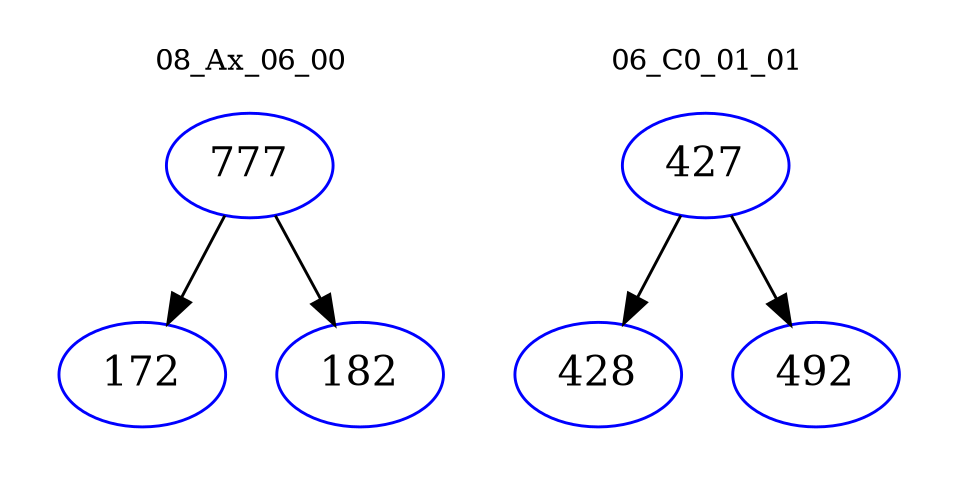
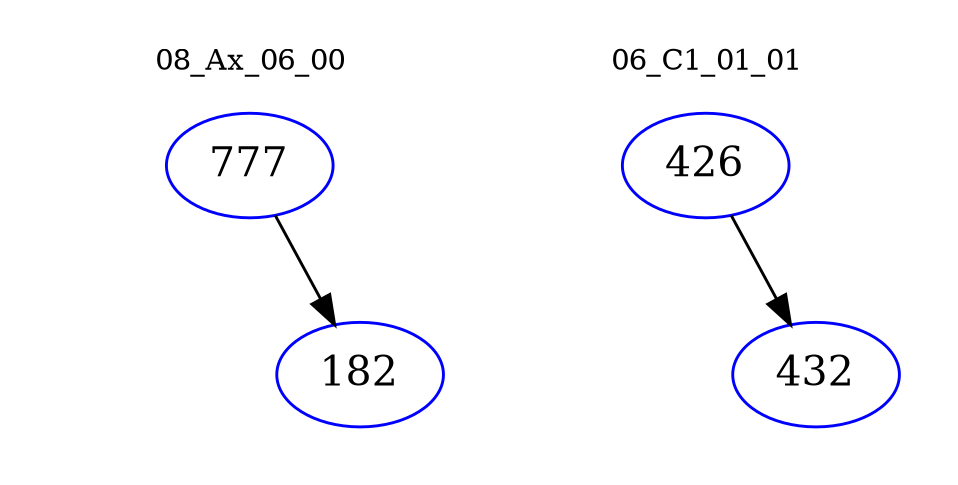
cluster "06_C0_01_01": label "06_C0_01_01" -> "06_C1_01_01"
node "427": label "427" -> "426"
node "172": removed
node "428": removed
node "492": label "492" -> "432"
